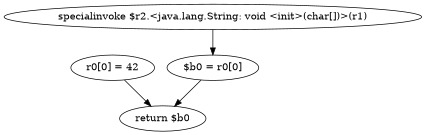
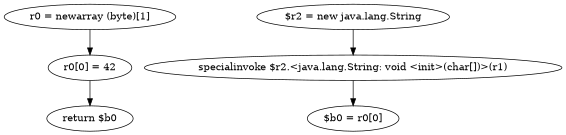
node "r0 = newarray (byte)[1]": added
node "$r2 = new java.lang.String": added
edge "$b0 = r0[0]" -> "return $b0": removed
